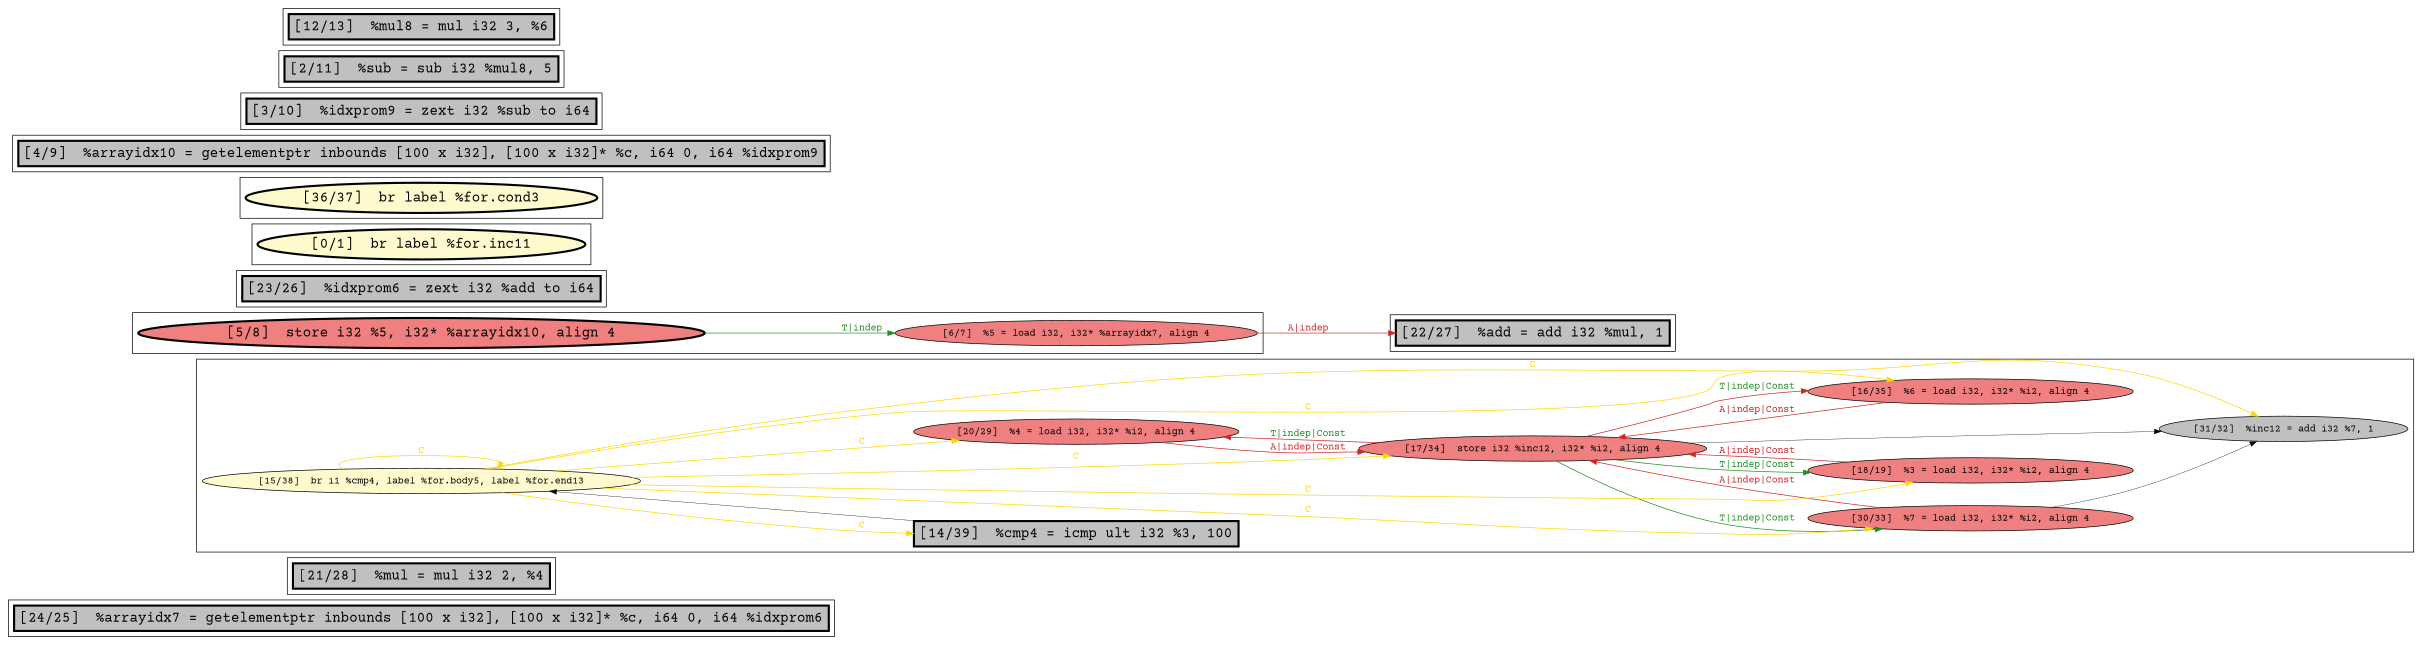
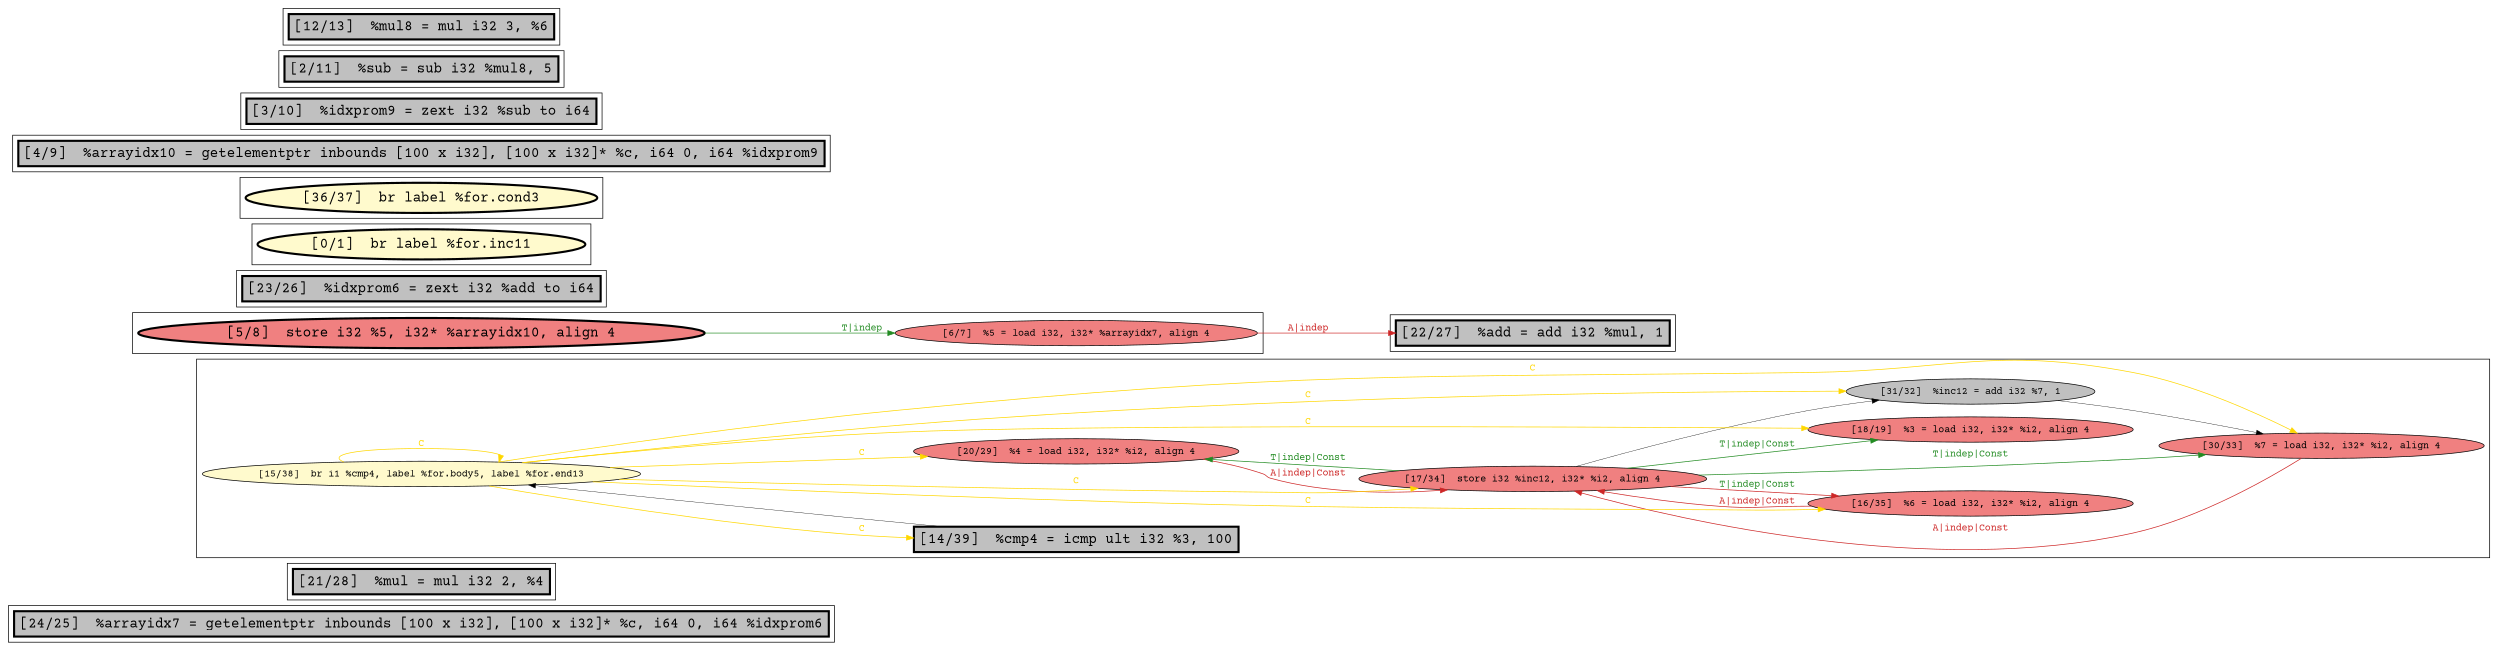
edge "[17/34]  store i32 %inc12, i32* %i2, align 4" -> "[20/29]  %4 = load i32, i32* %i2, align 4": color firebrick3 -> forestgreen
edge "[18/19]  %3 = load i32, i32* %i2, align 4" -> "[17/34]  store i32 %inc12, i32* %i2, align 4": removed, label "A|indep|Const"
edge "[30/33]  %7 = load i32, i32* %i2, align 4" -> "[31/32]  %inc12 = add i32 %7, 1": reversed
